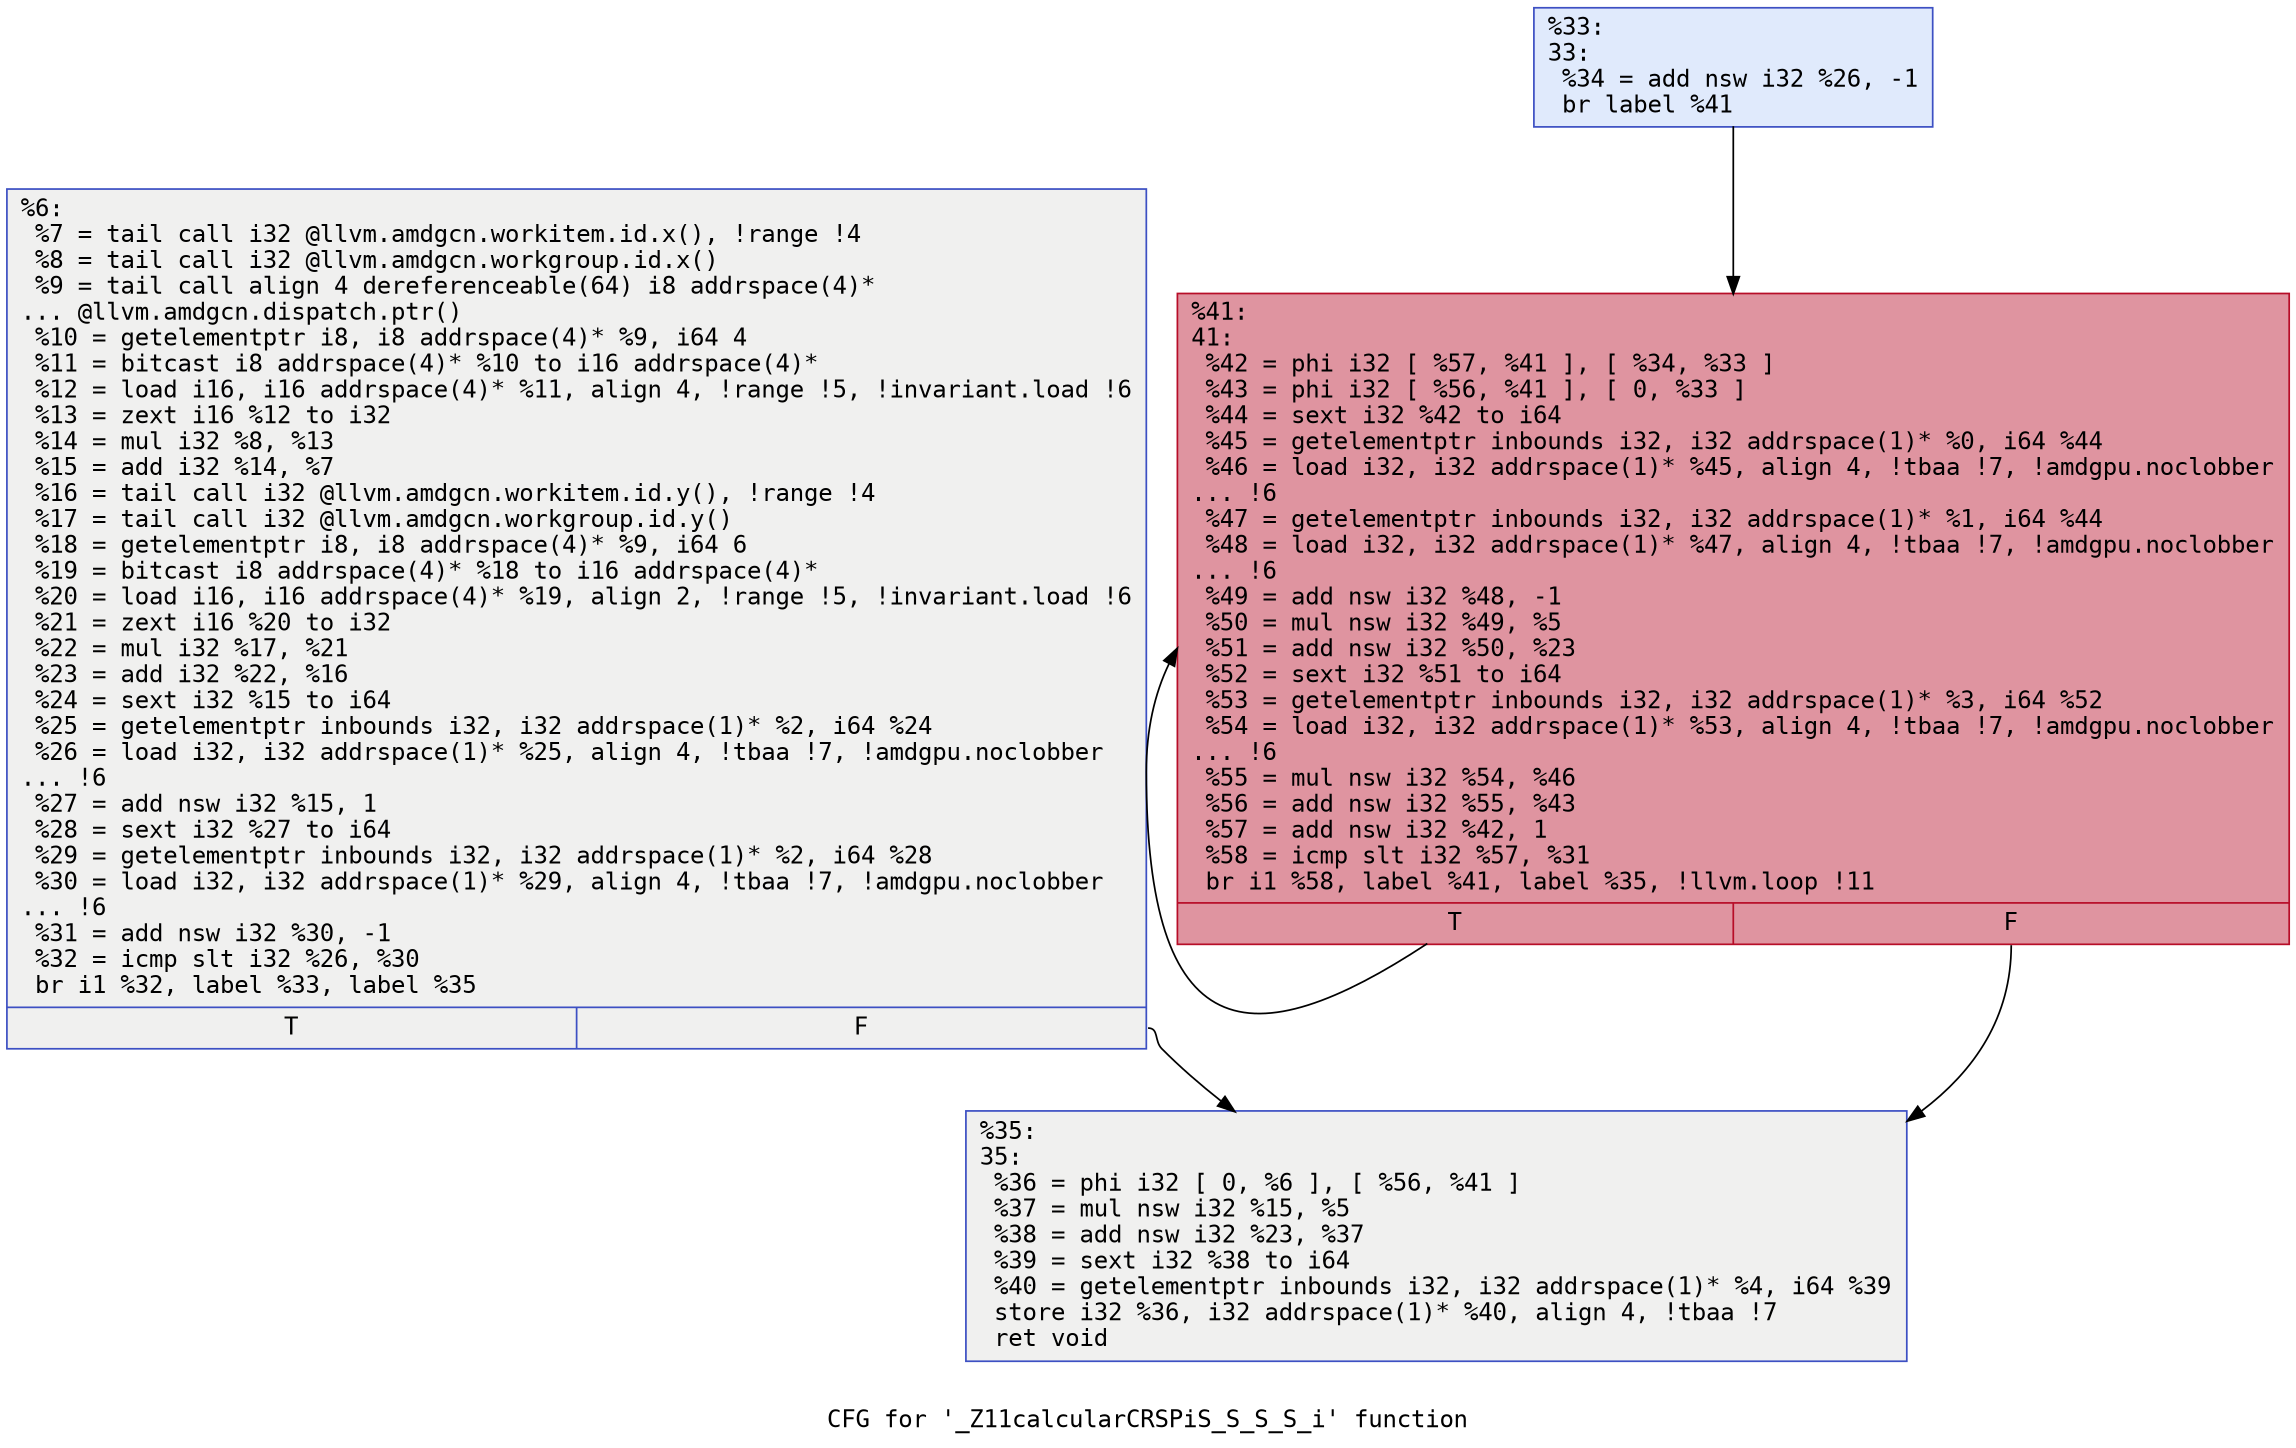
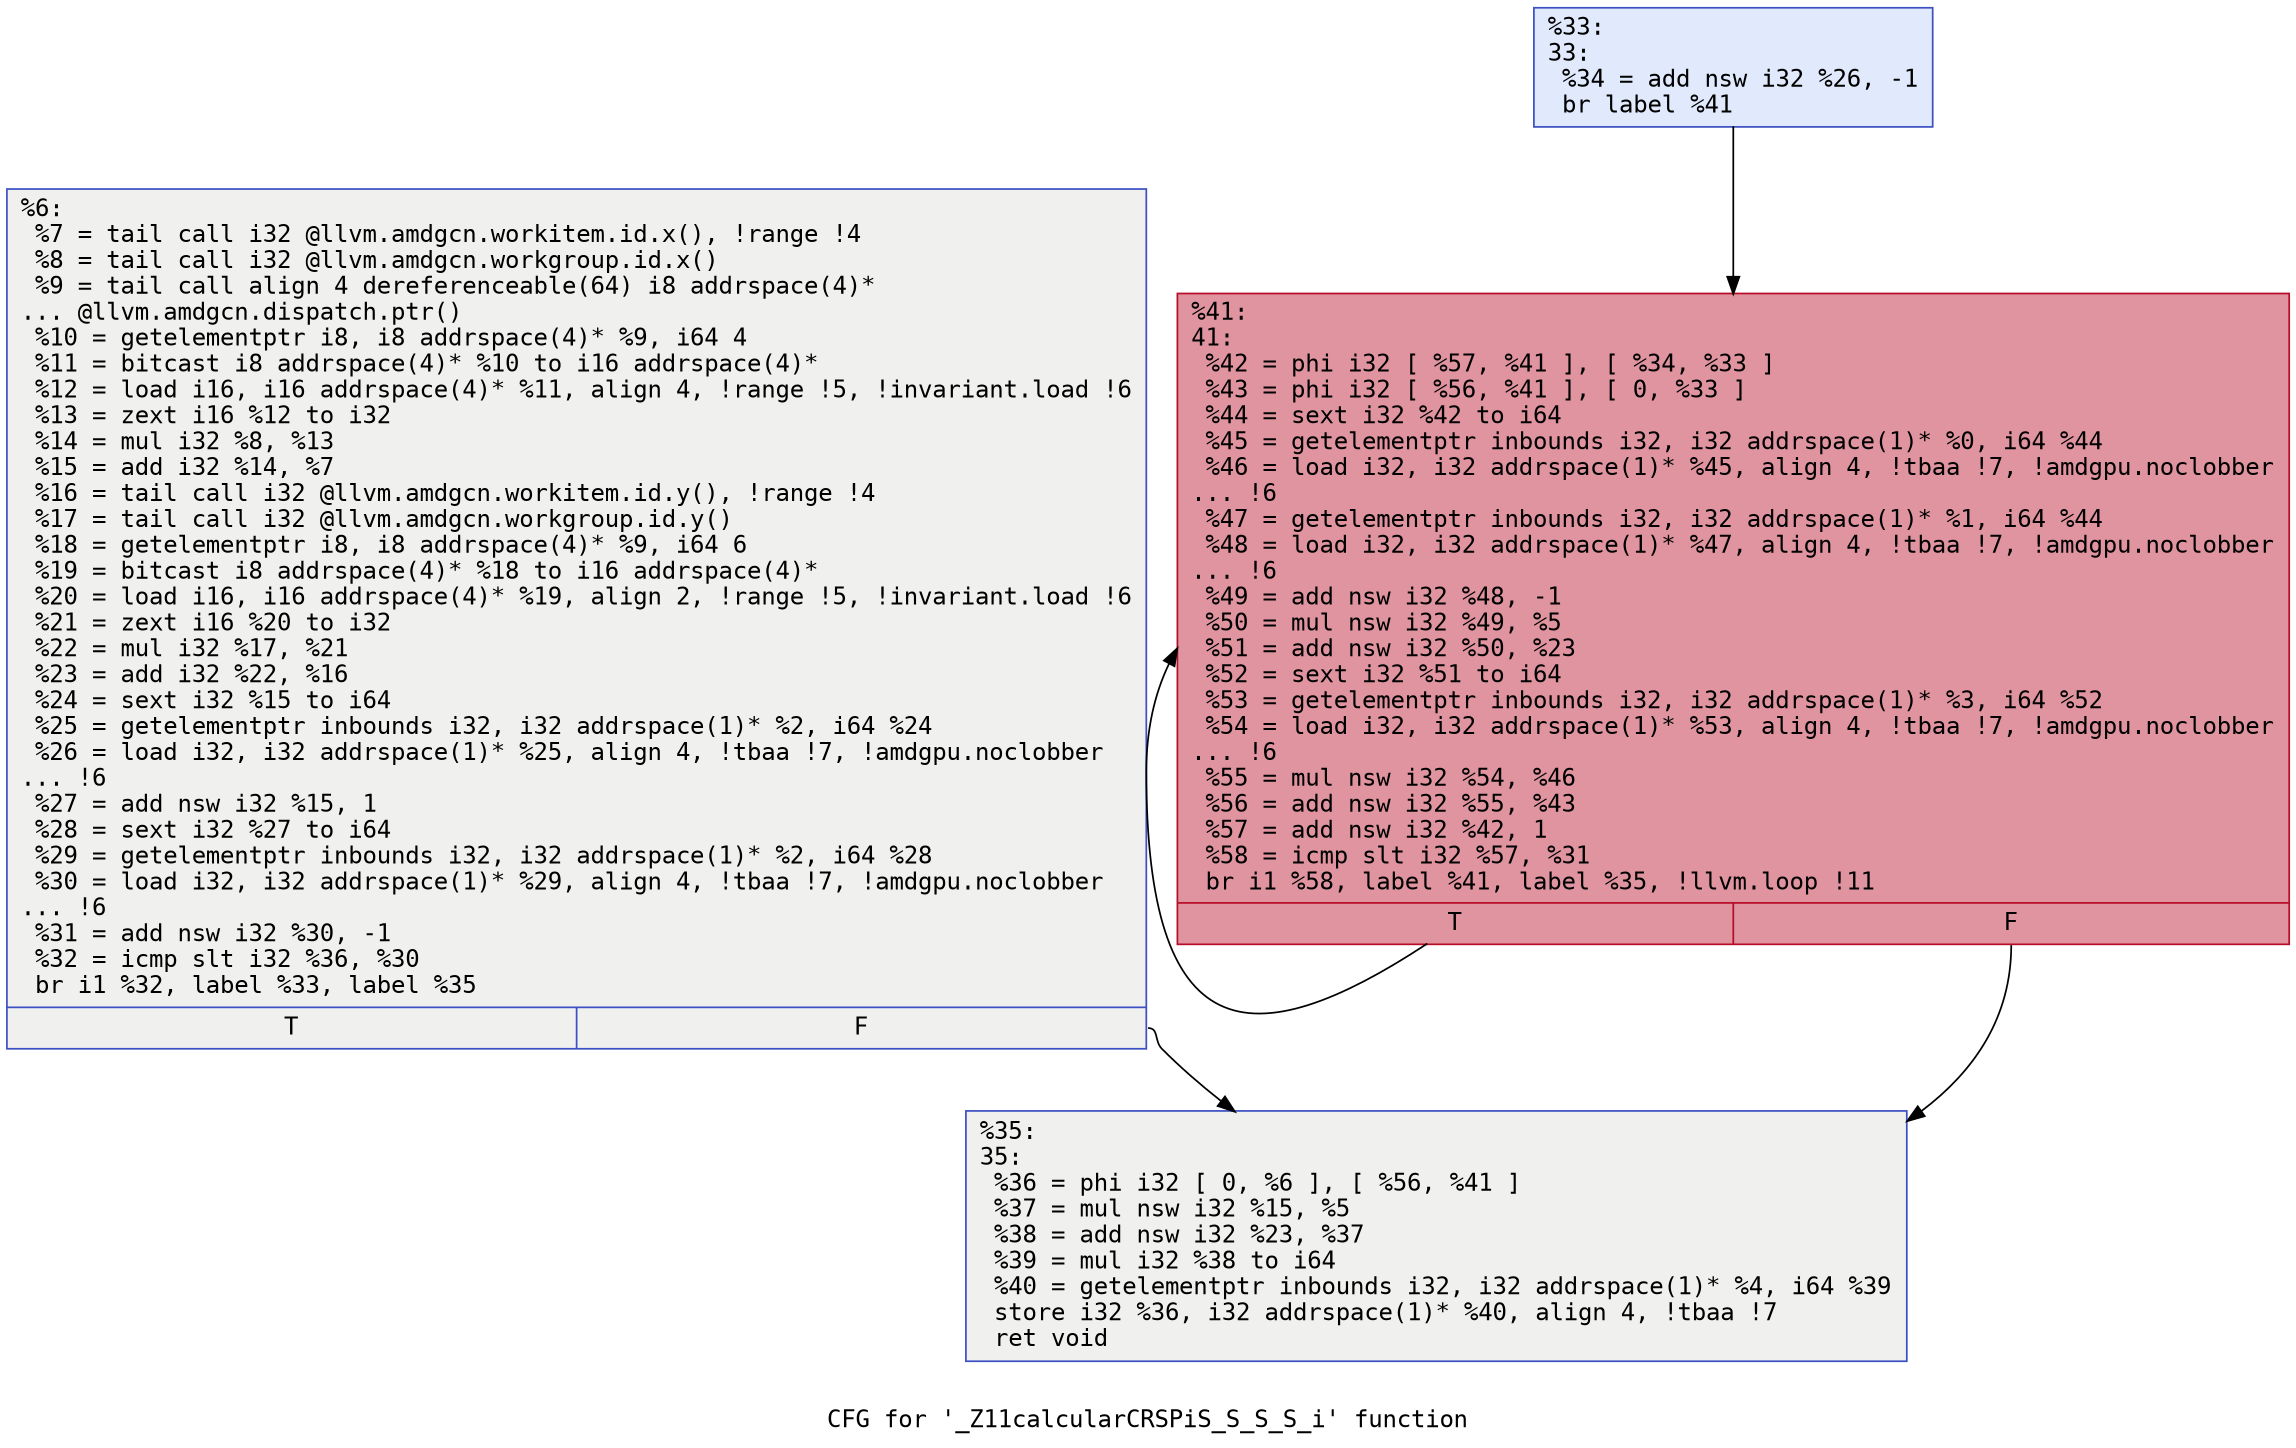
node "%6:": text "%32 = icmp slt i32 %26, %30" -> "%32 = icmp slt i32 %36, %30"
node "%35:": text "%39 = sext i32 %38 to i64" -> "%39 = mul i32 %38 to i64"
